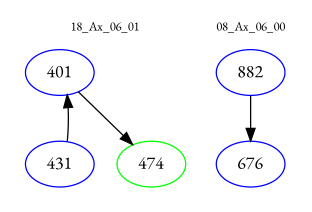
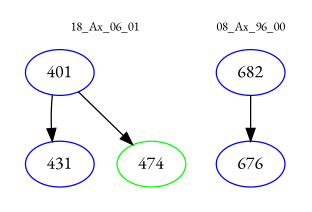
cluster "08_Ax_06_00": label "08_Ax_06_00" -> "08_Ax_96_00"
node "882": label "882" -> "682"
edge "431" -> "401": reversed
